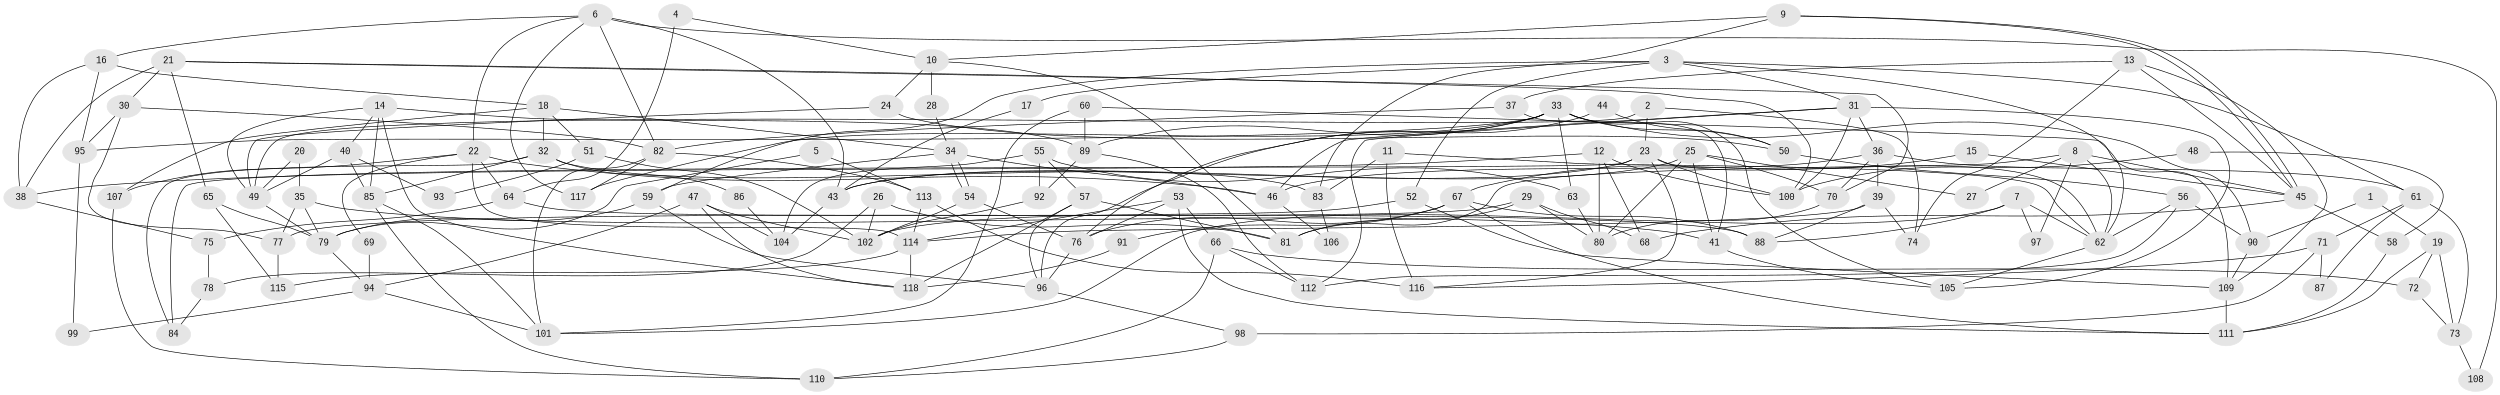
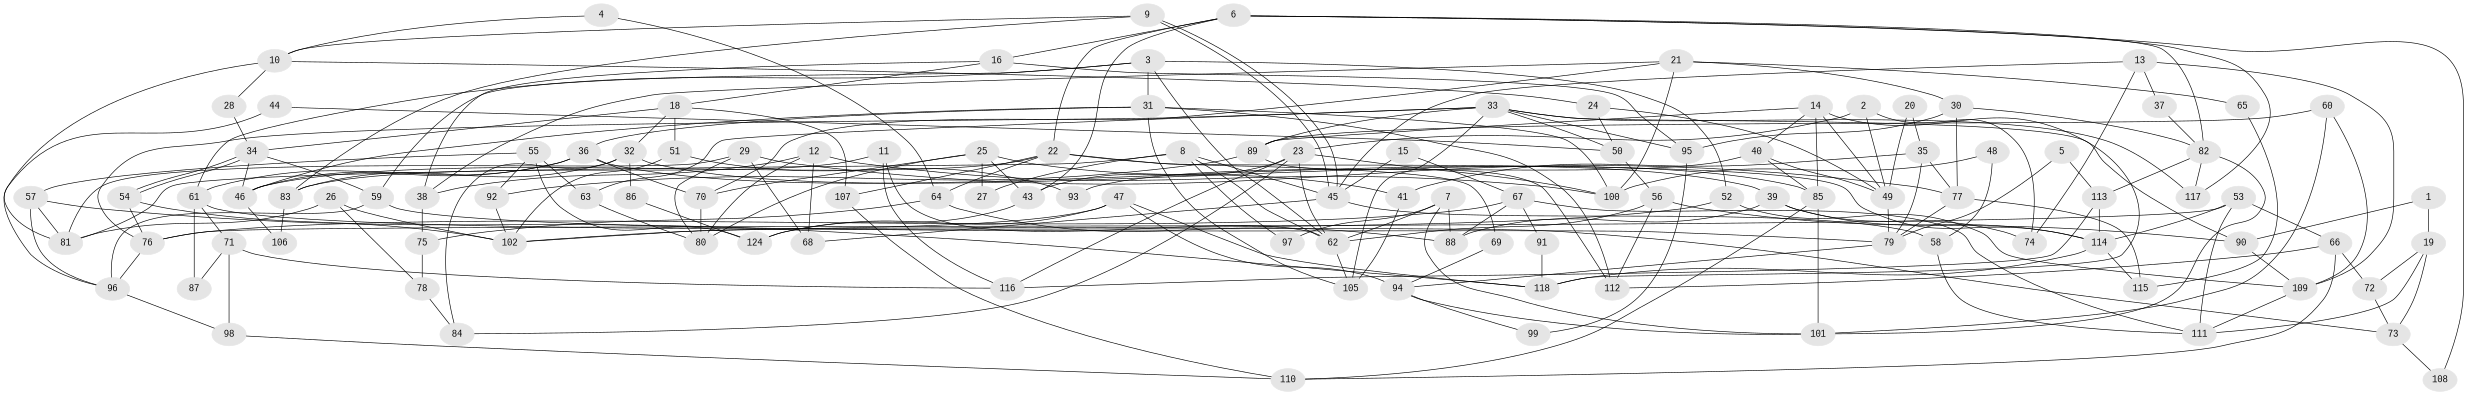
node "17": removed
edge "37" -- "41": removed
edge "65" -- "79": now "77" -- "79"
node "104": label "104" -> "124"
